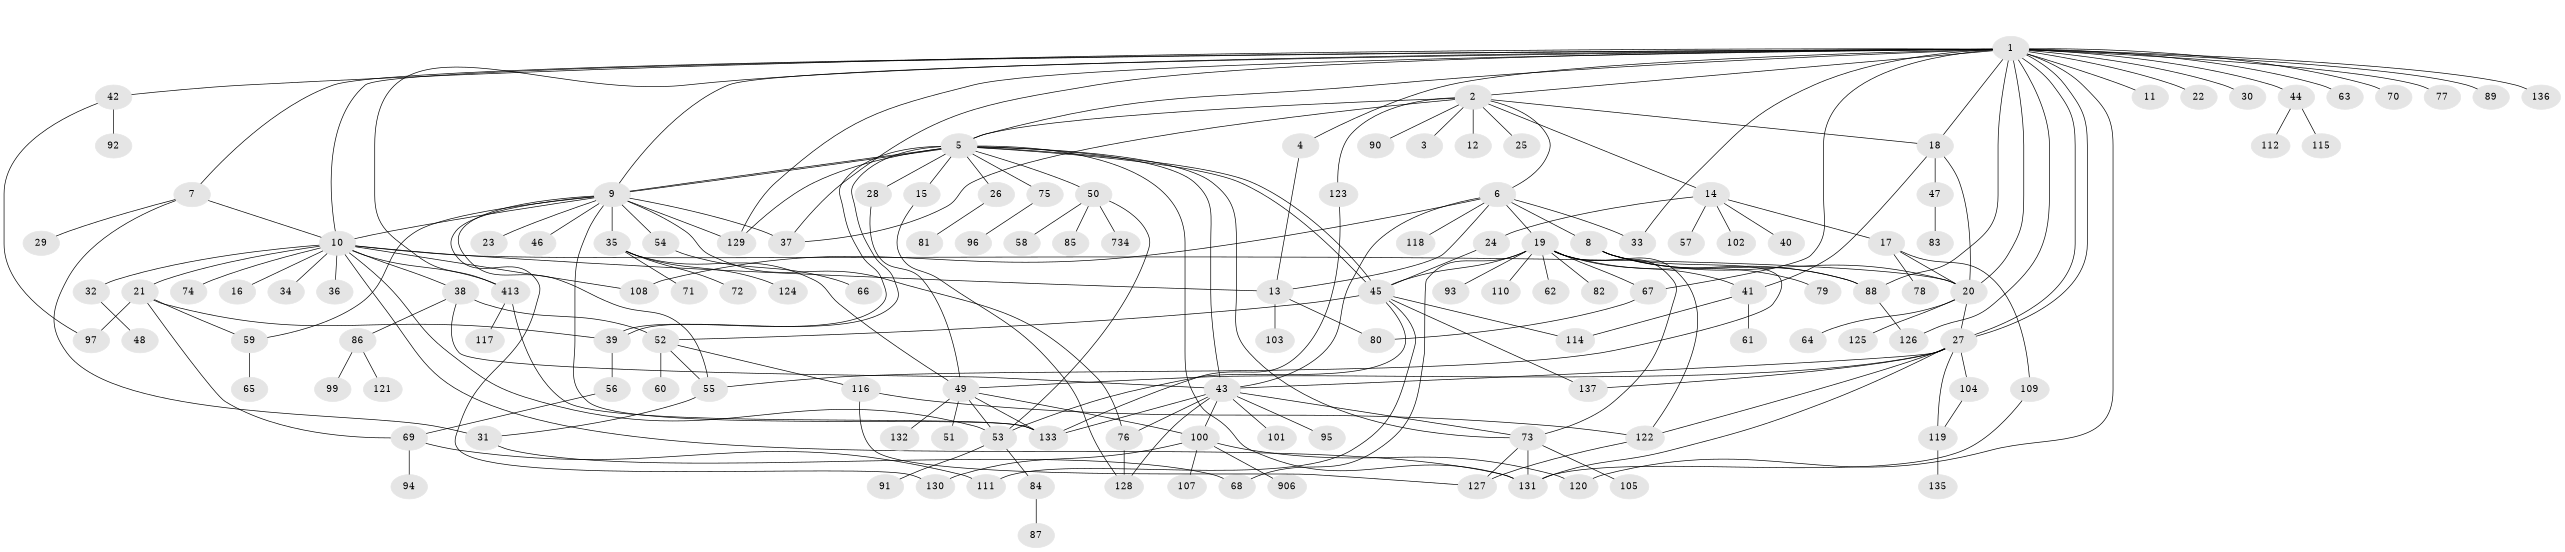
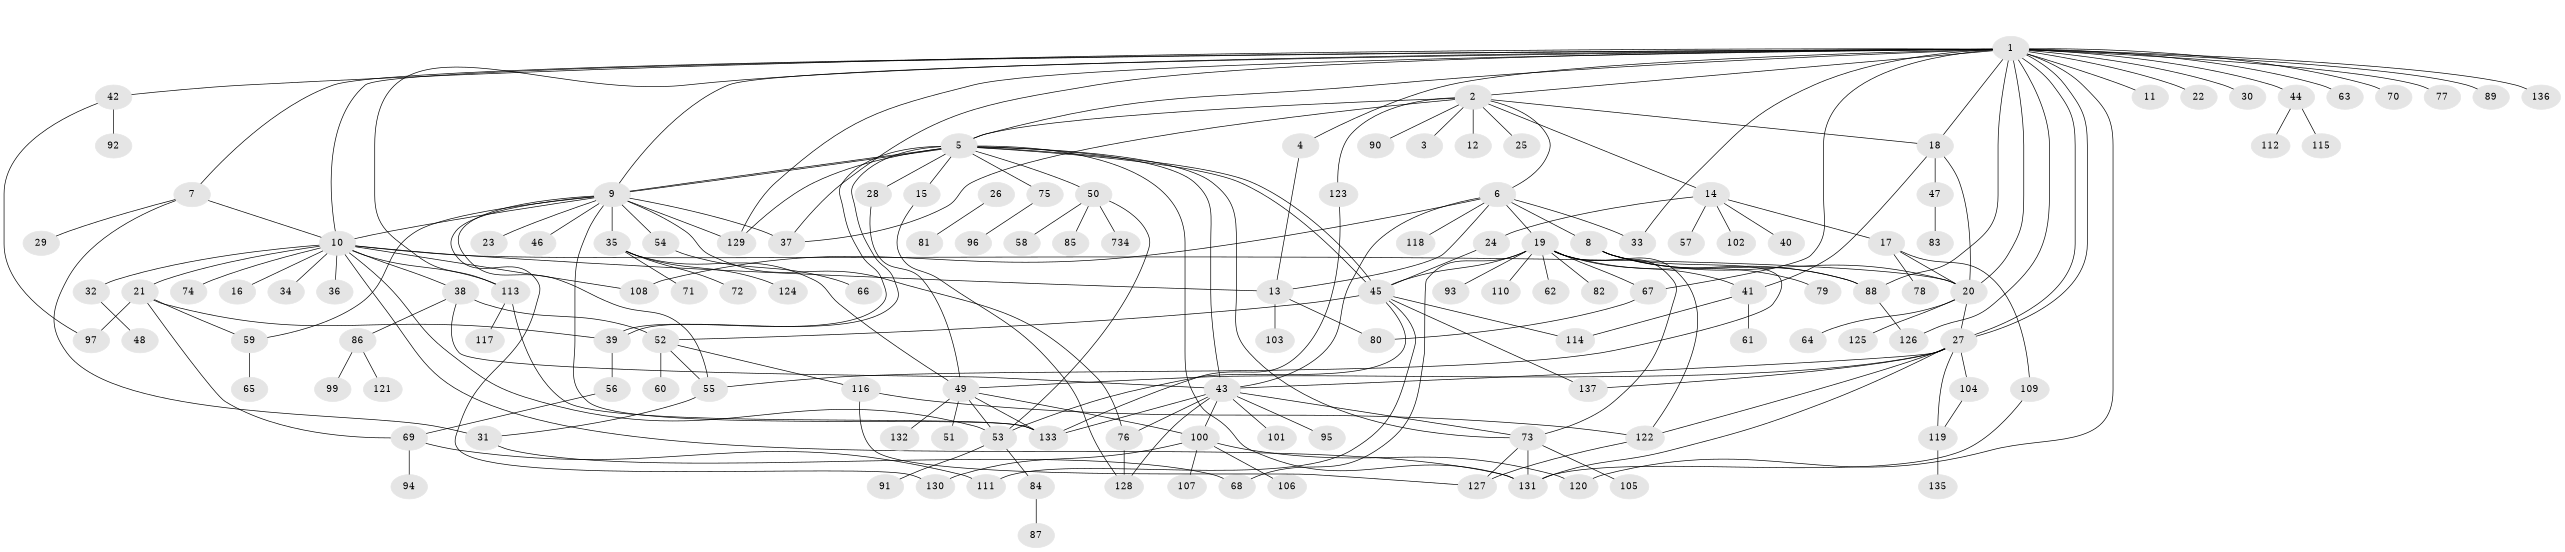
edge "5" -- "26": removed
node "413": label "413" -> "113"
node "906": label "906" -> "106"
